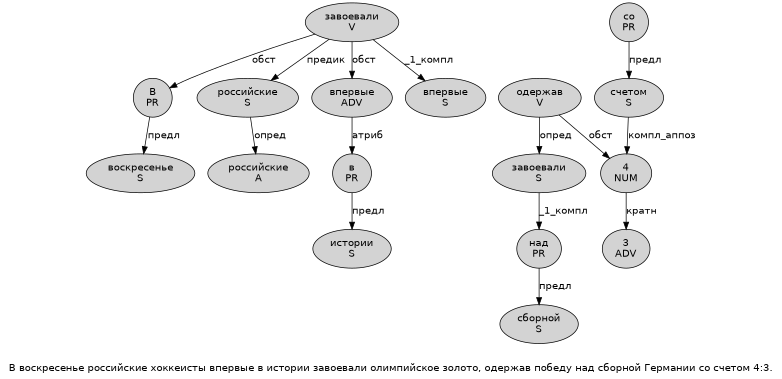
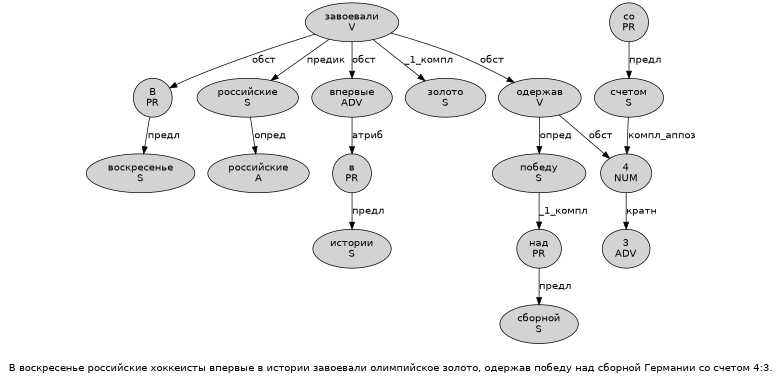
edge "завоевали V" -> "одержав V": added, label "обст"
node "впервые S": label "впервые S" -> "золото S"
node "завоевали S": label "завоевали S" -> "победу S"
